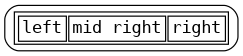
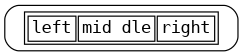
node "left": text "mid right" -> "mid dle"
